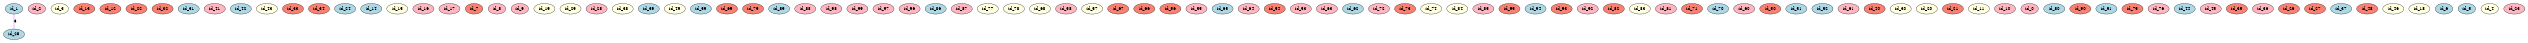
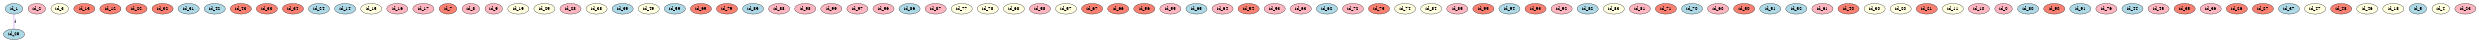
node "id_41": removed
node "id_43": fillcolor lightyellow -> salmon
node "id_82": fillcolor salmon -> lightblue
node "id_75": removed
node "id_47": added
node "id_6": removed
edge "id_1" -- "id_25": label "3" -> "1"
